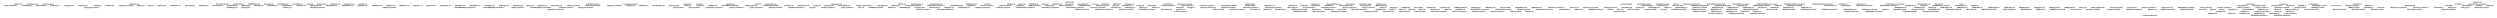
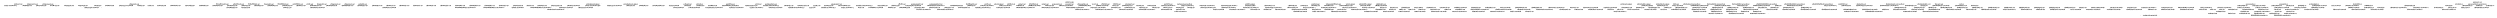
node "org.codelibs:corelib:jar:0.6.0-SNAPSHOT:compile": added
node "com.nimbusds:nimbus-jose-jwt:jar:9.8.1:compile": added
